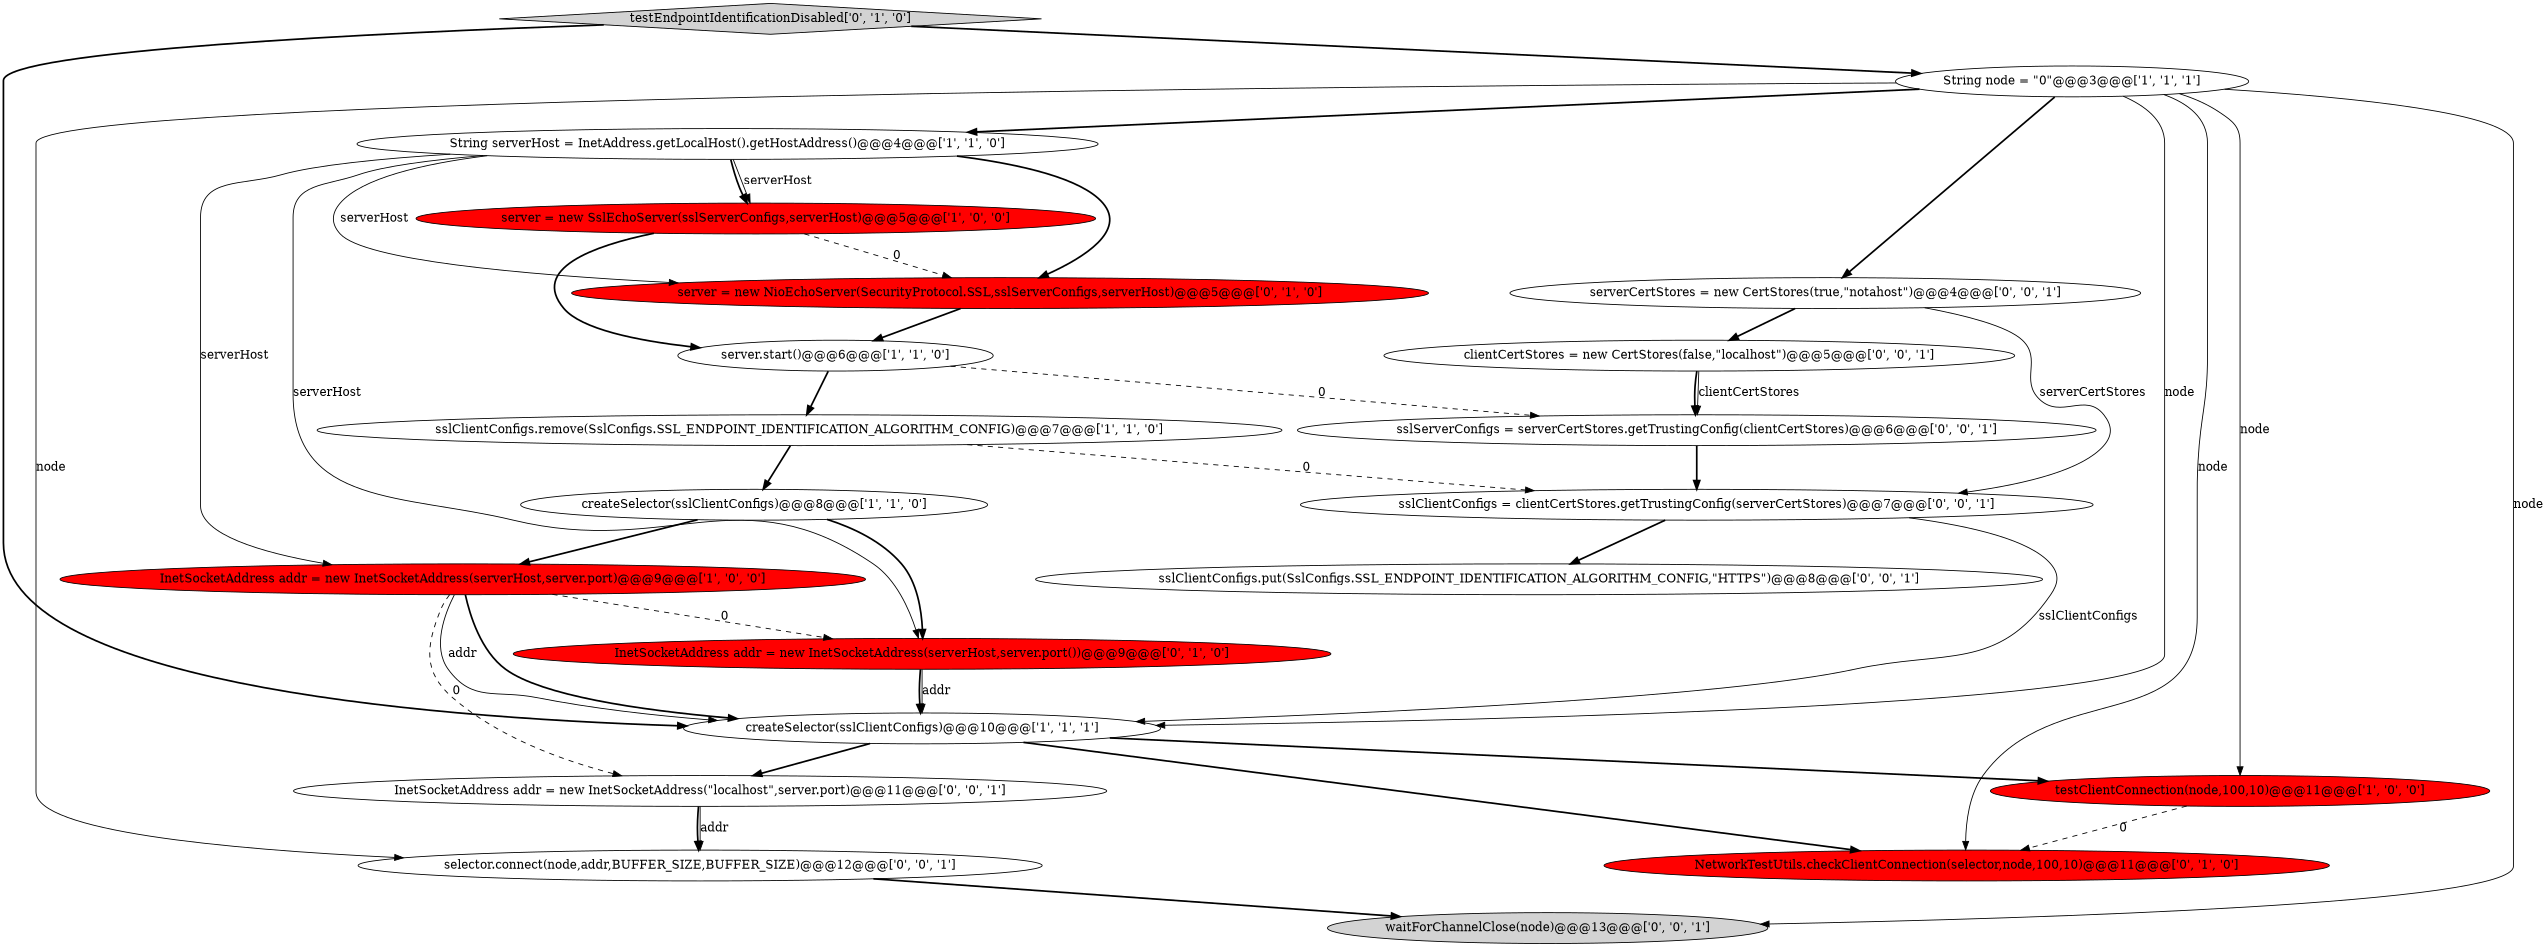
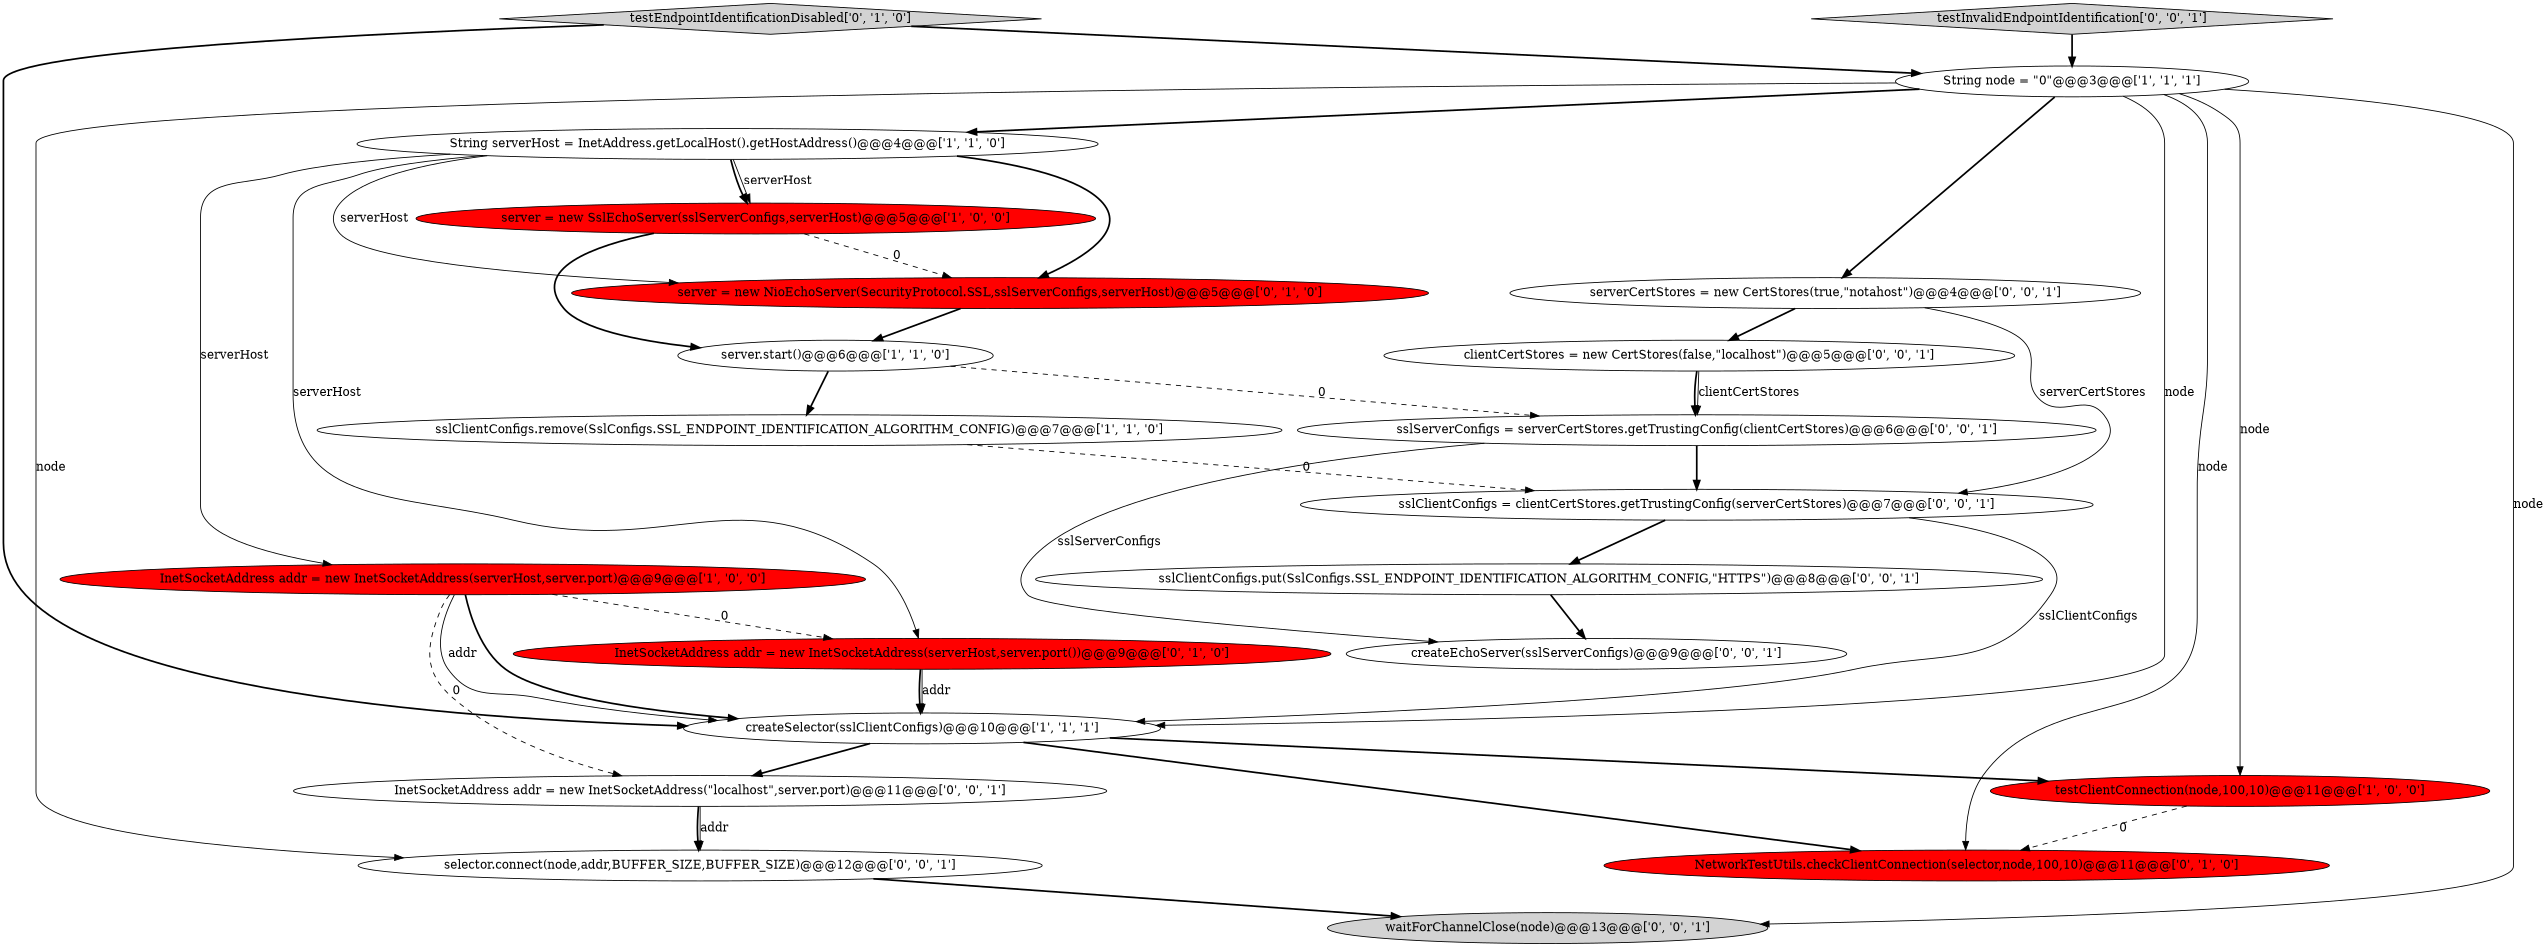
node "testInvalidEndpointIdentification['0', '0', '1']": added
node "createSelector(sslClientConfigs)@@@8@@@['1', '1', '0']": removed
node "createEchoServer(sslServerConfigs)@@@9@@@['0', '0', '1']": added
